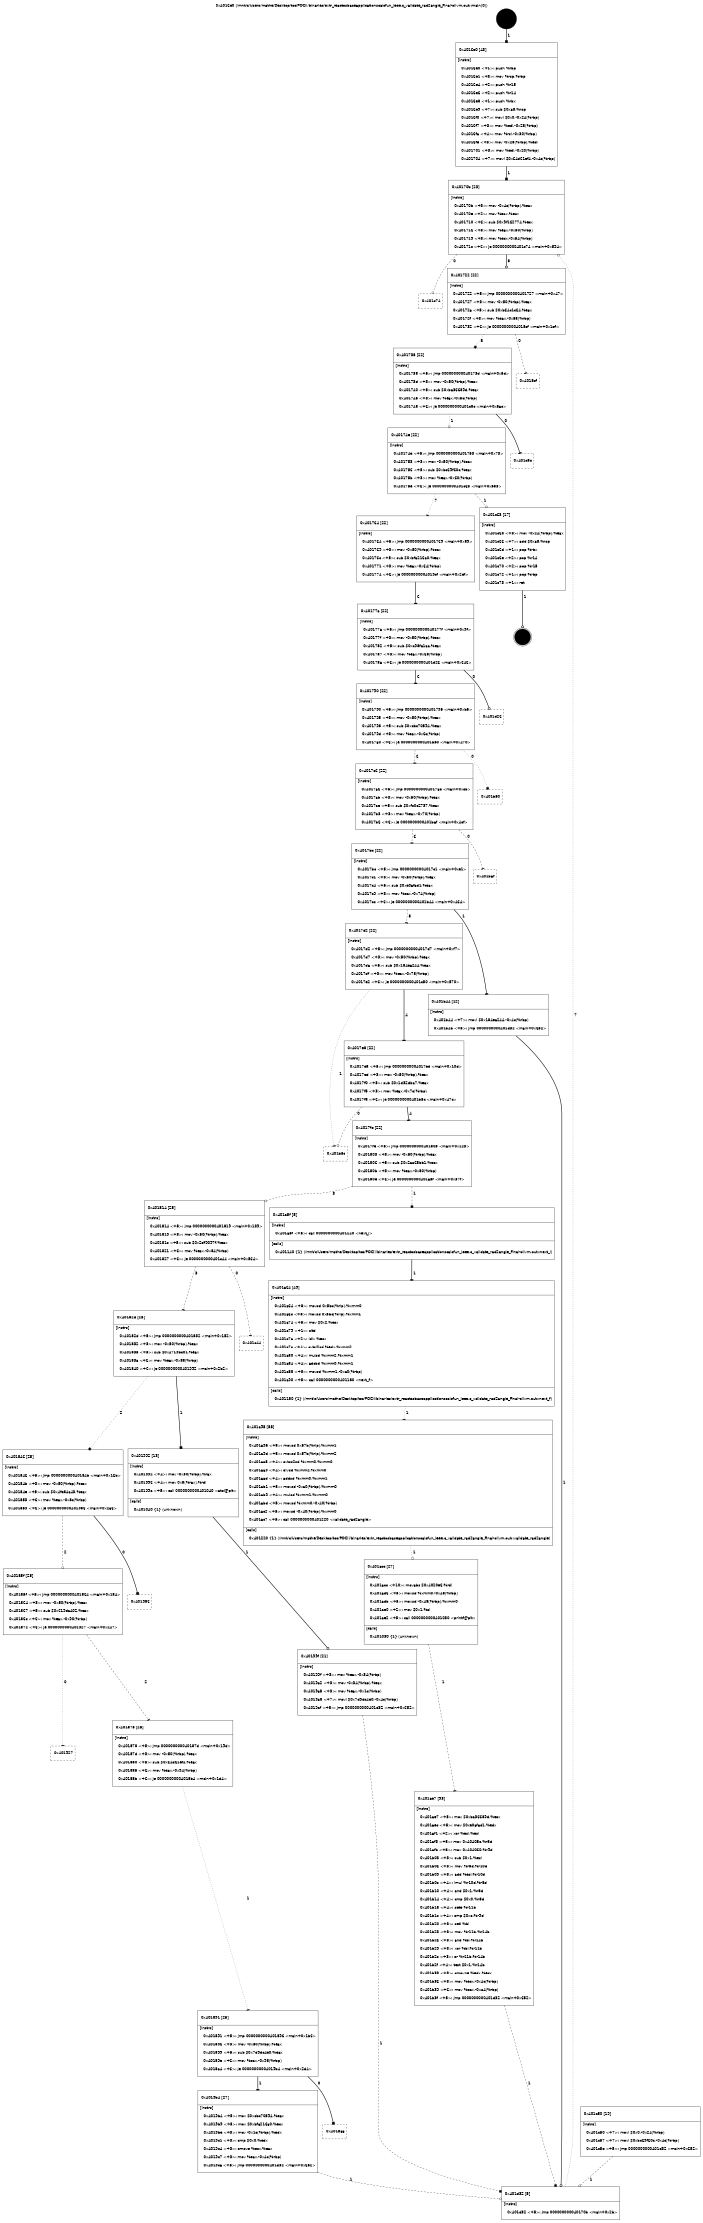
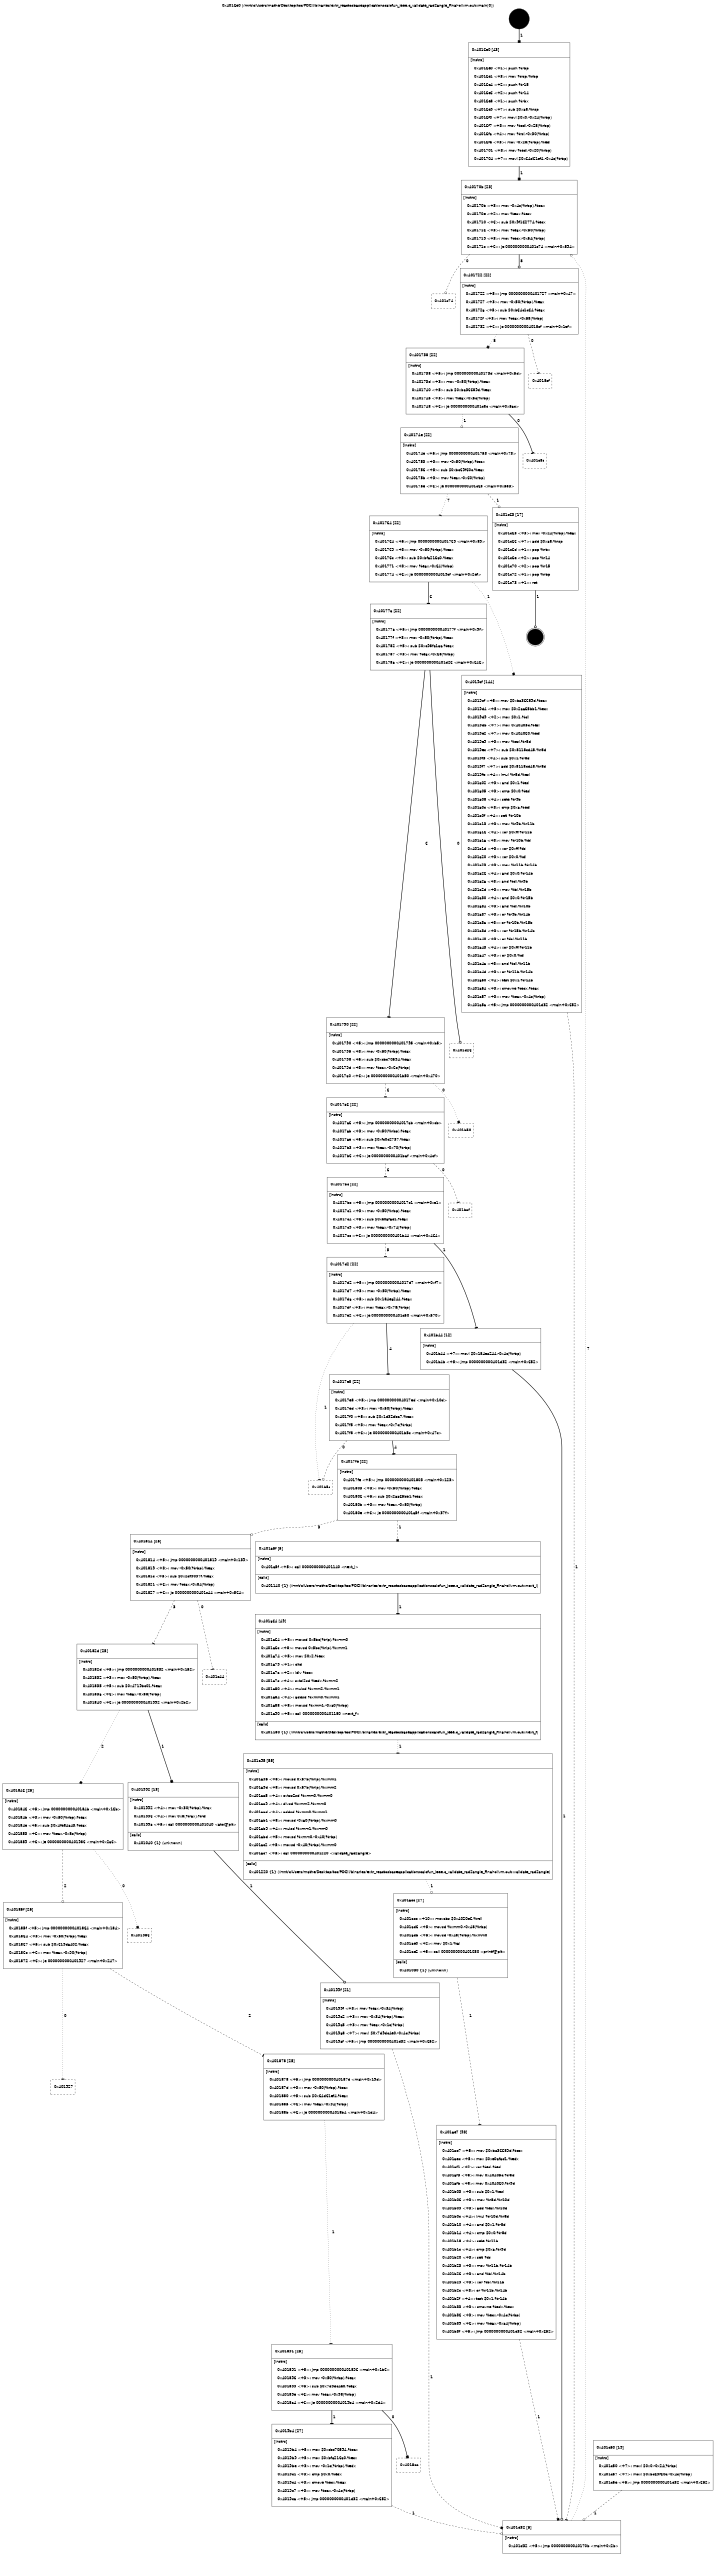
node "0x4019cf [144]": added
edge "0x401846 [25]" -> "0x401986": style bold -> dotted
